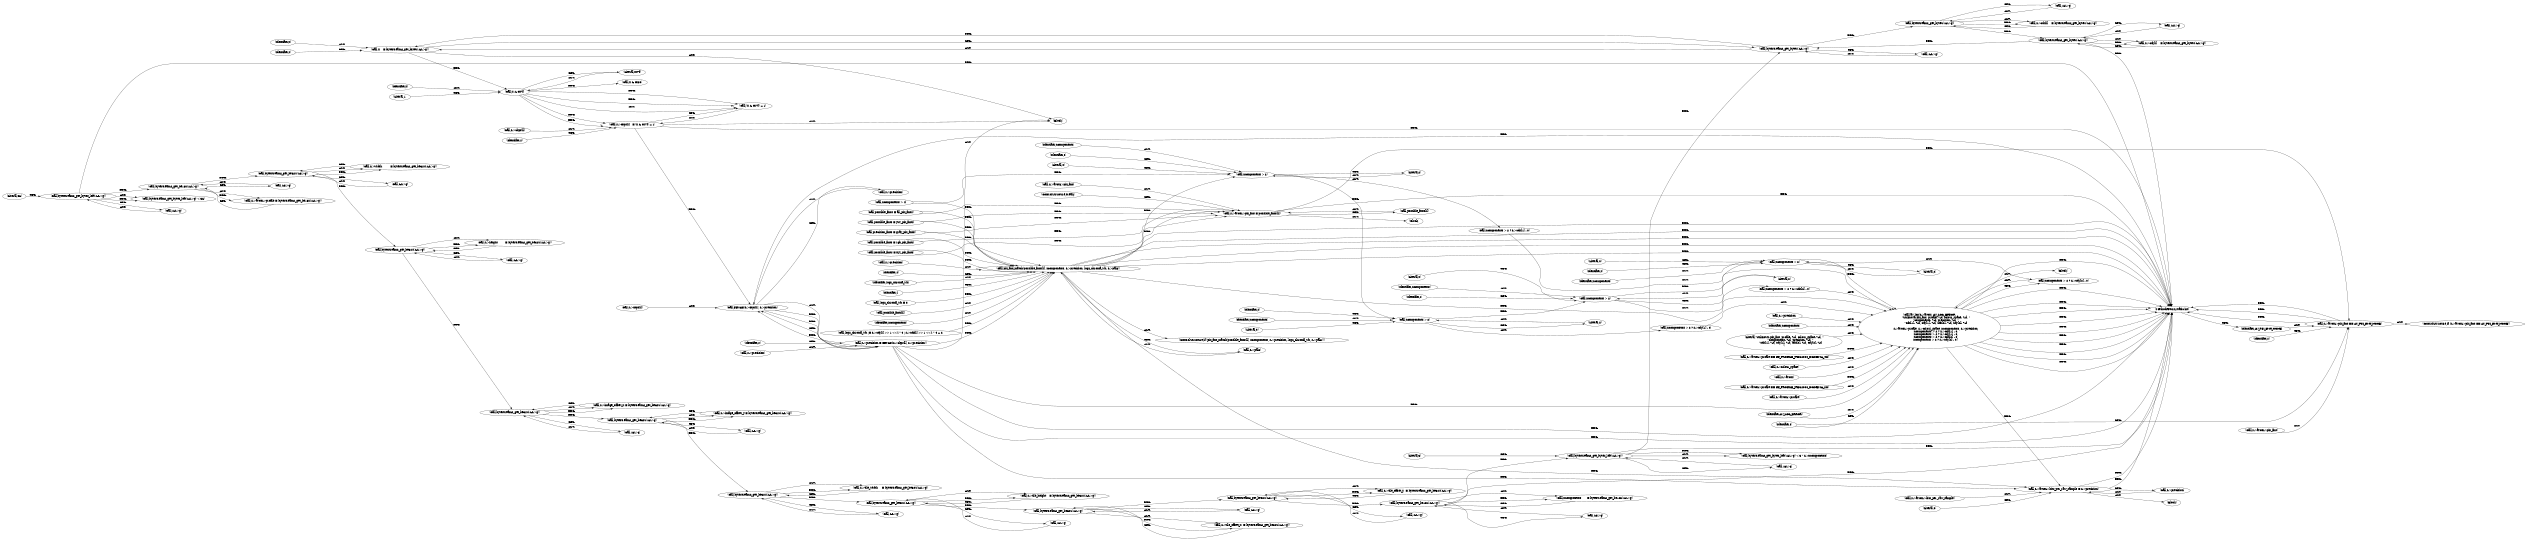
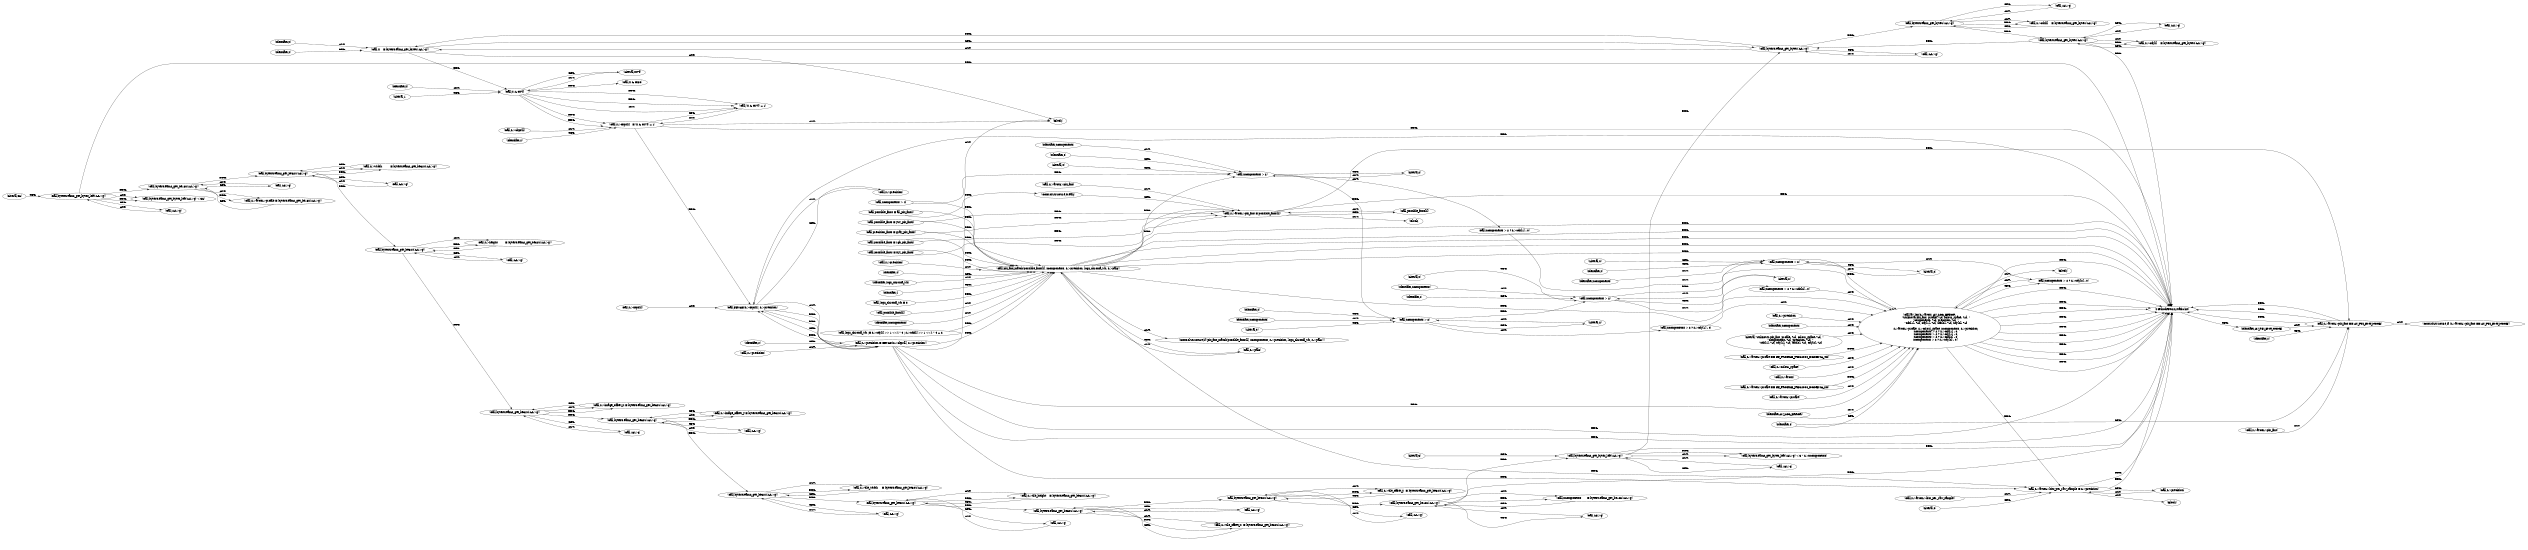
edge "(Call,possible_fmts = all_pix_fmts)" -> "(Call,s->avctx->pix_fmt = possible_fmts[i])": now "(Call,possible_fmts = all_pix_fmts)" -> "(ControlStructure,break;)"
